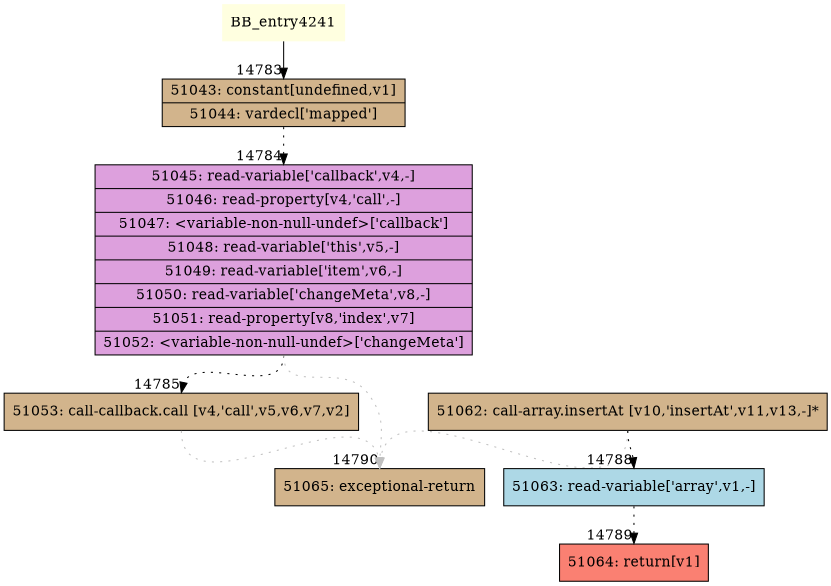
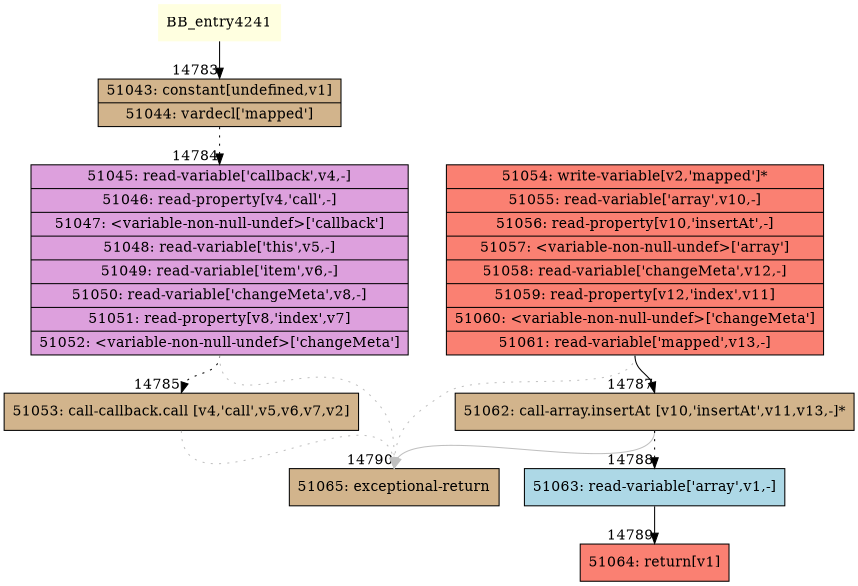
node "51054: write-variable[v2,'mapped']*": added
edge "51062: call-array.insertAt [v10,'insertAt',v11,v13,-]*" -> "51065: exceptional-return": style dotted -> solid
edge "51063: read-variable['array',v1,-]" -> "51064: return[v1]": style dotted -> solid
